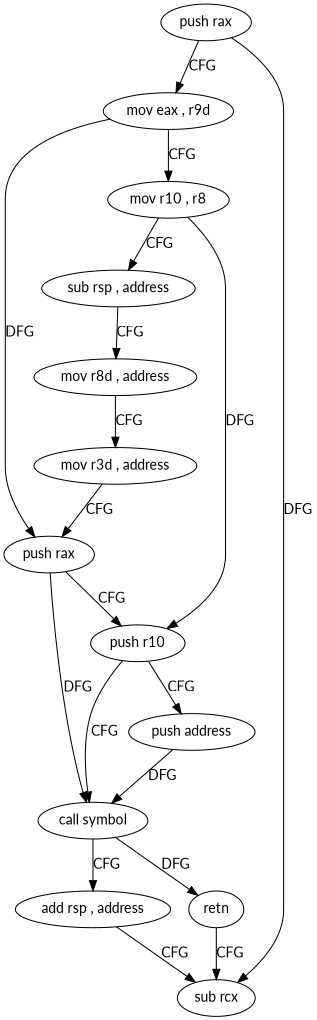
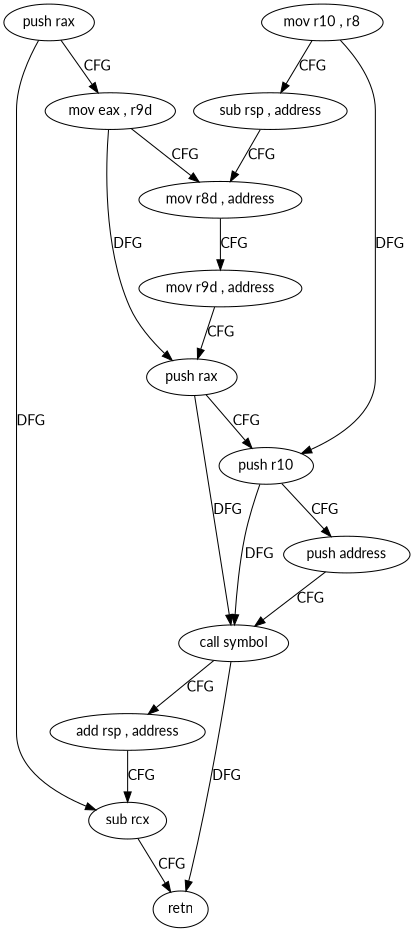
edge "mov eax , r9d" -> "mov r10 , r8": now "mov eax , r9d" -> "mov r8d , address"
node "mov r3d , address": label "mov r3d , address" -> "mov r9d , address"
edge "push r10" -> "call symbol": label "CFG" -> "DFG"
edge "push address" -> "call symbol": label "DFG" -> "CFG"
edge "retn" -> "sub rcx": reversed
